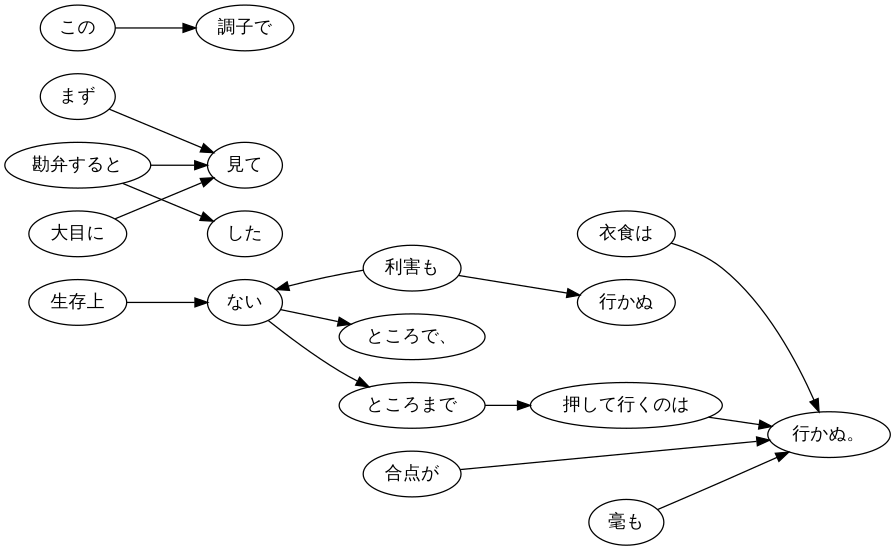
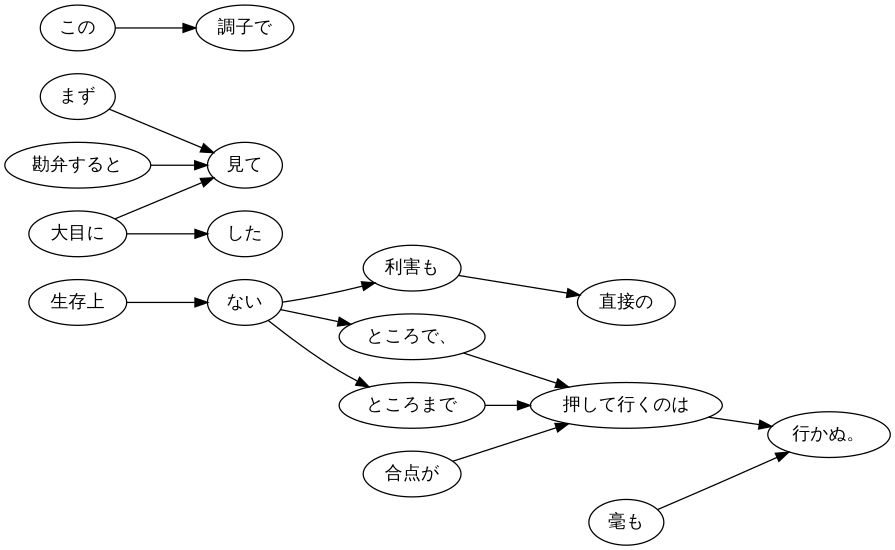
edge "勘弁すると" -> "した": now "大目に" -> "した"
node "衣食は": removed
edge "利害も" -> "ない": reversed
node "行かぬ": label "行かぬ" -> "直接の"
edge "ところで、" -> "押して行くのは": added
edge "合点が" -> "行かぬ。": now "合点が" -> "押して行くのは"
